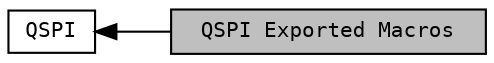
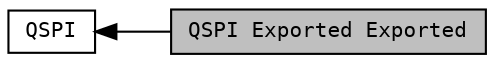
node "QSPI Exported Macros": label "QSPI Exported Macros" -> "QSPI Exported Exported"
